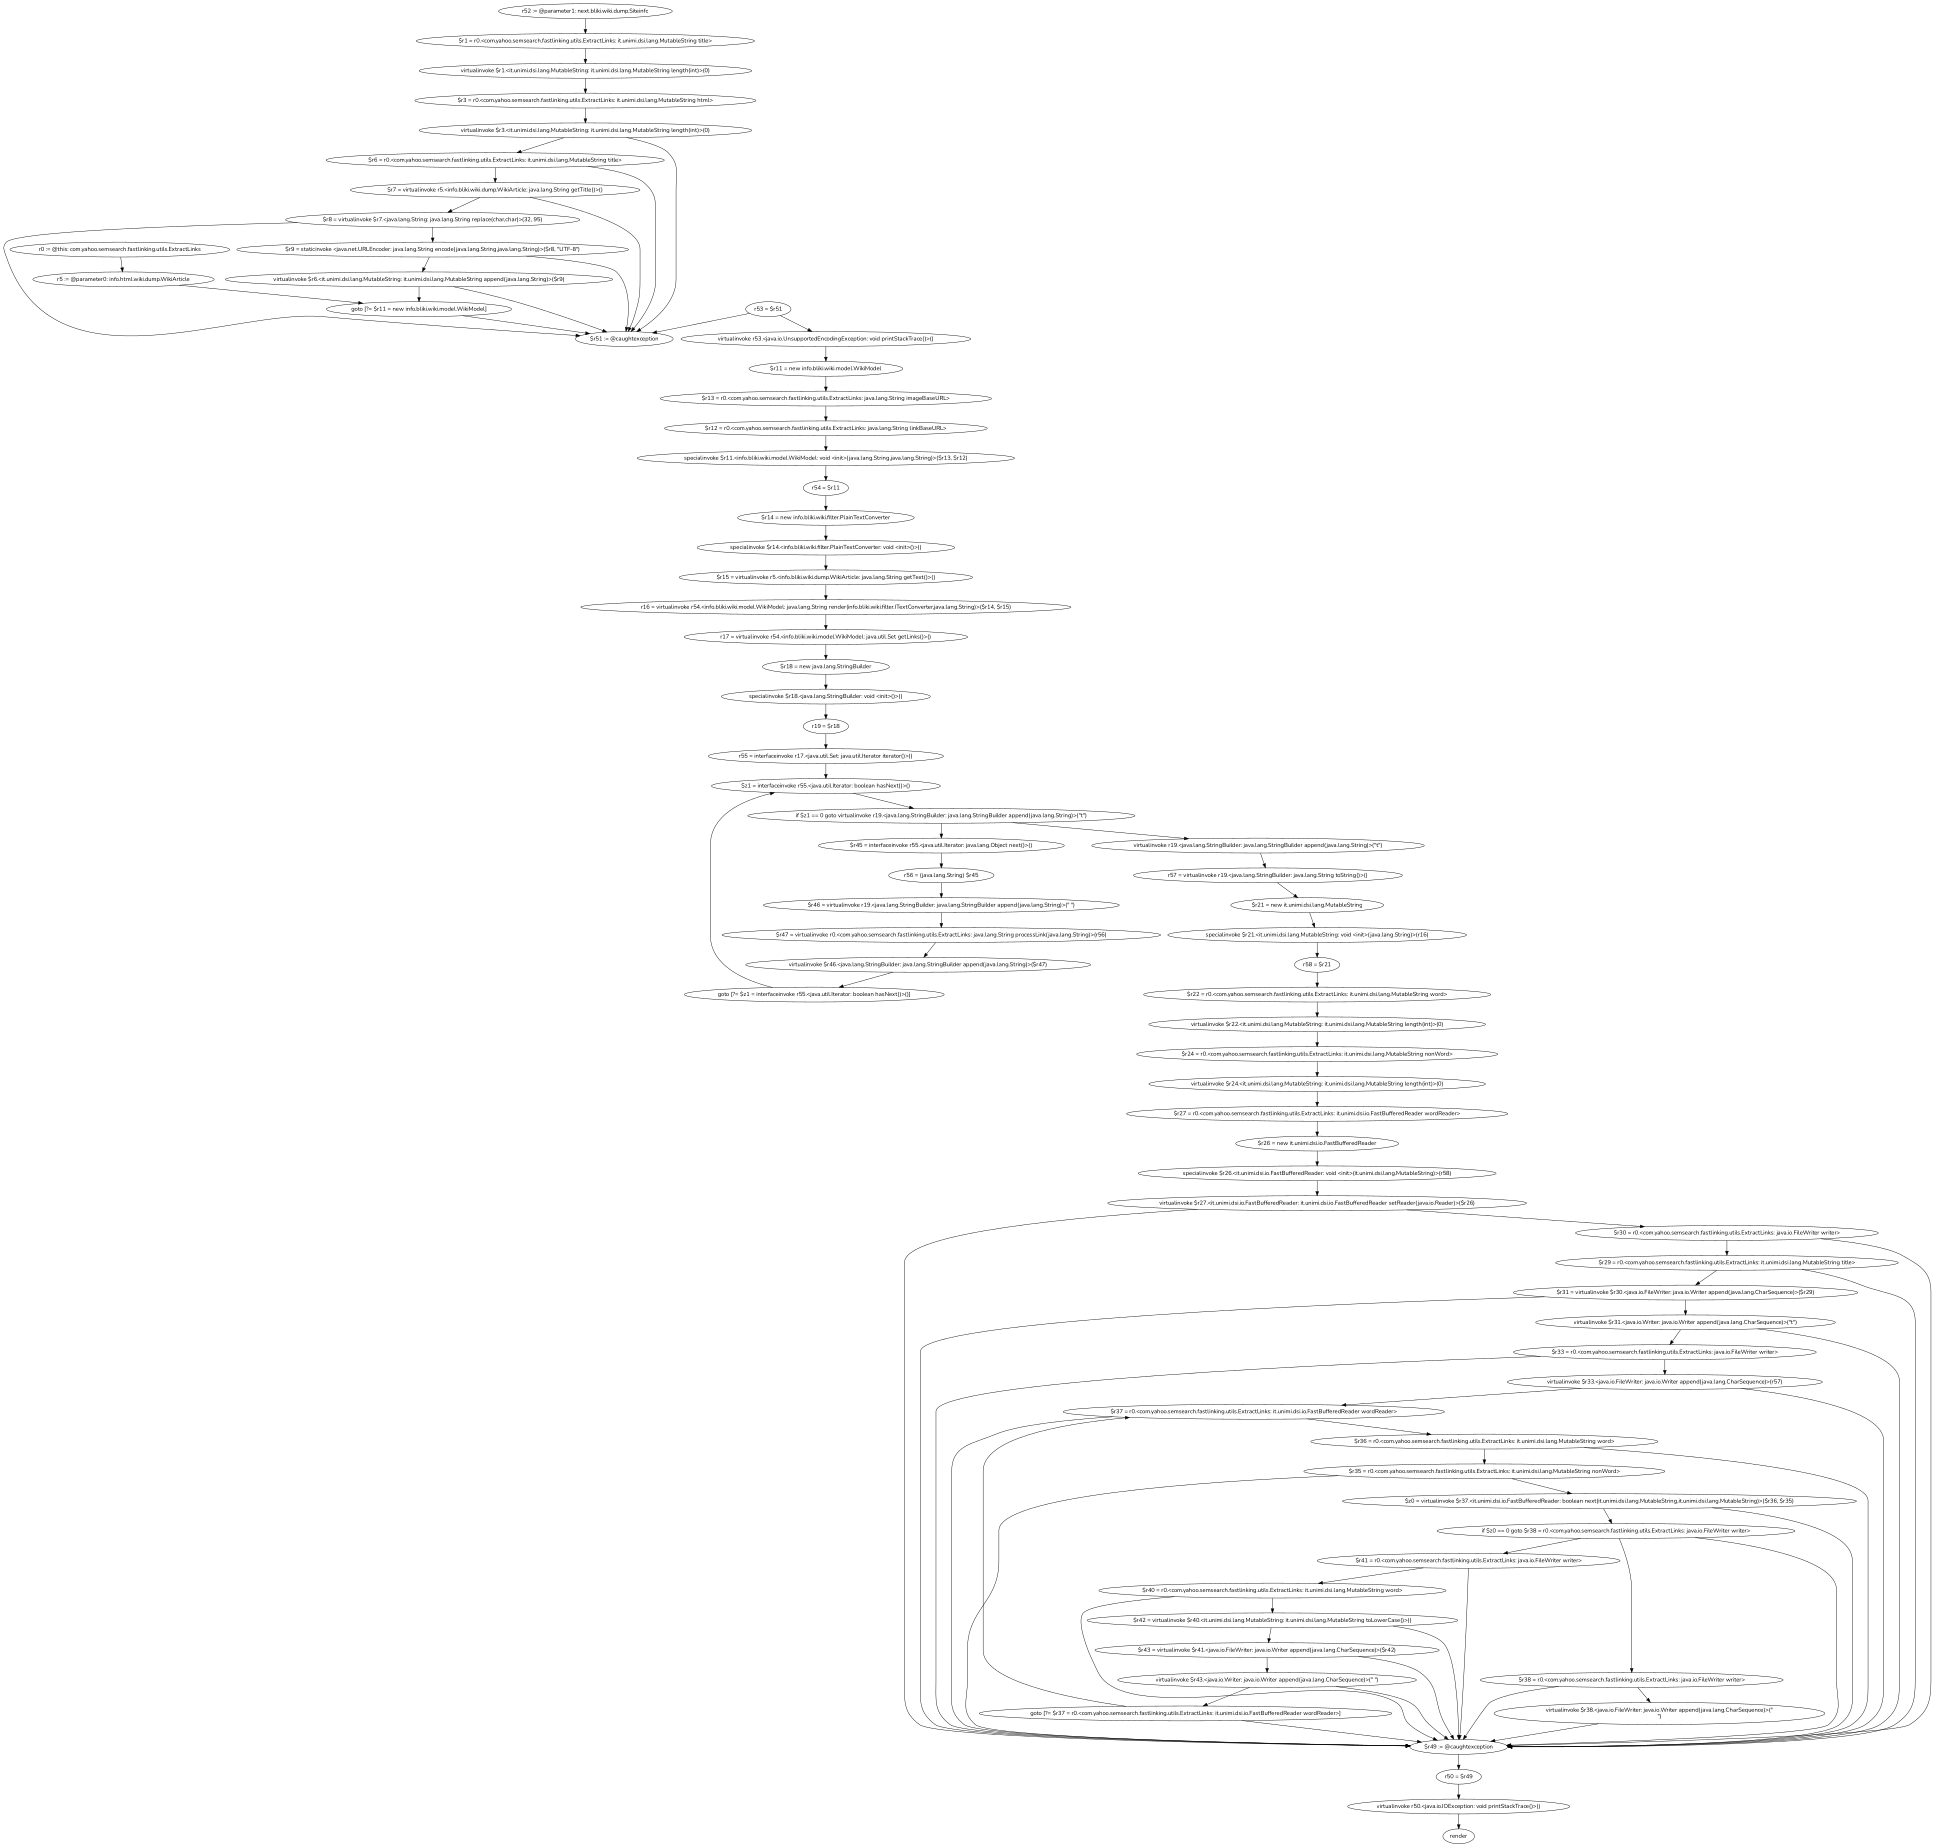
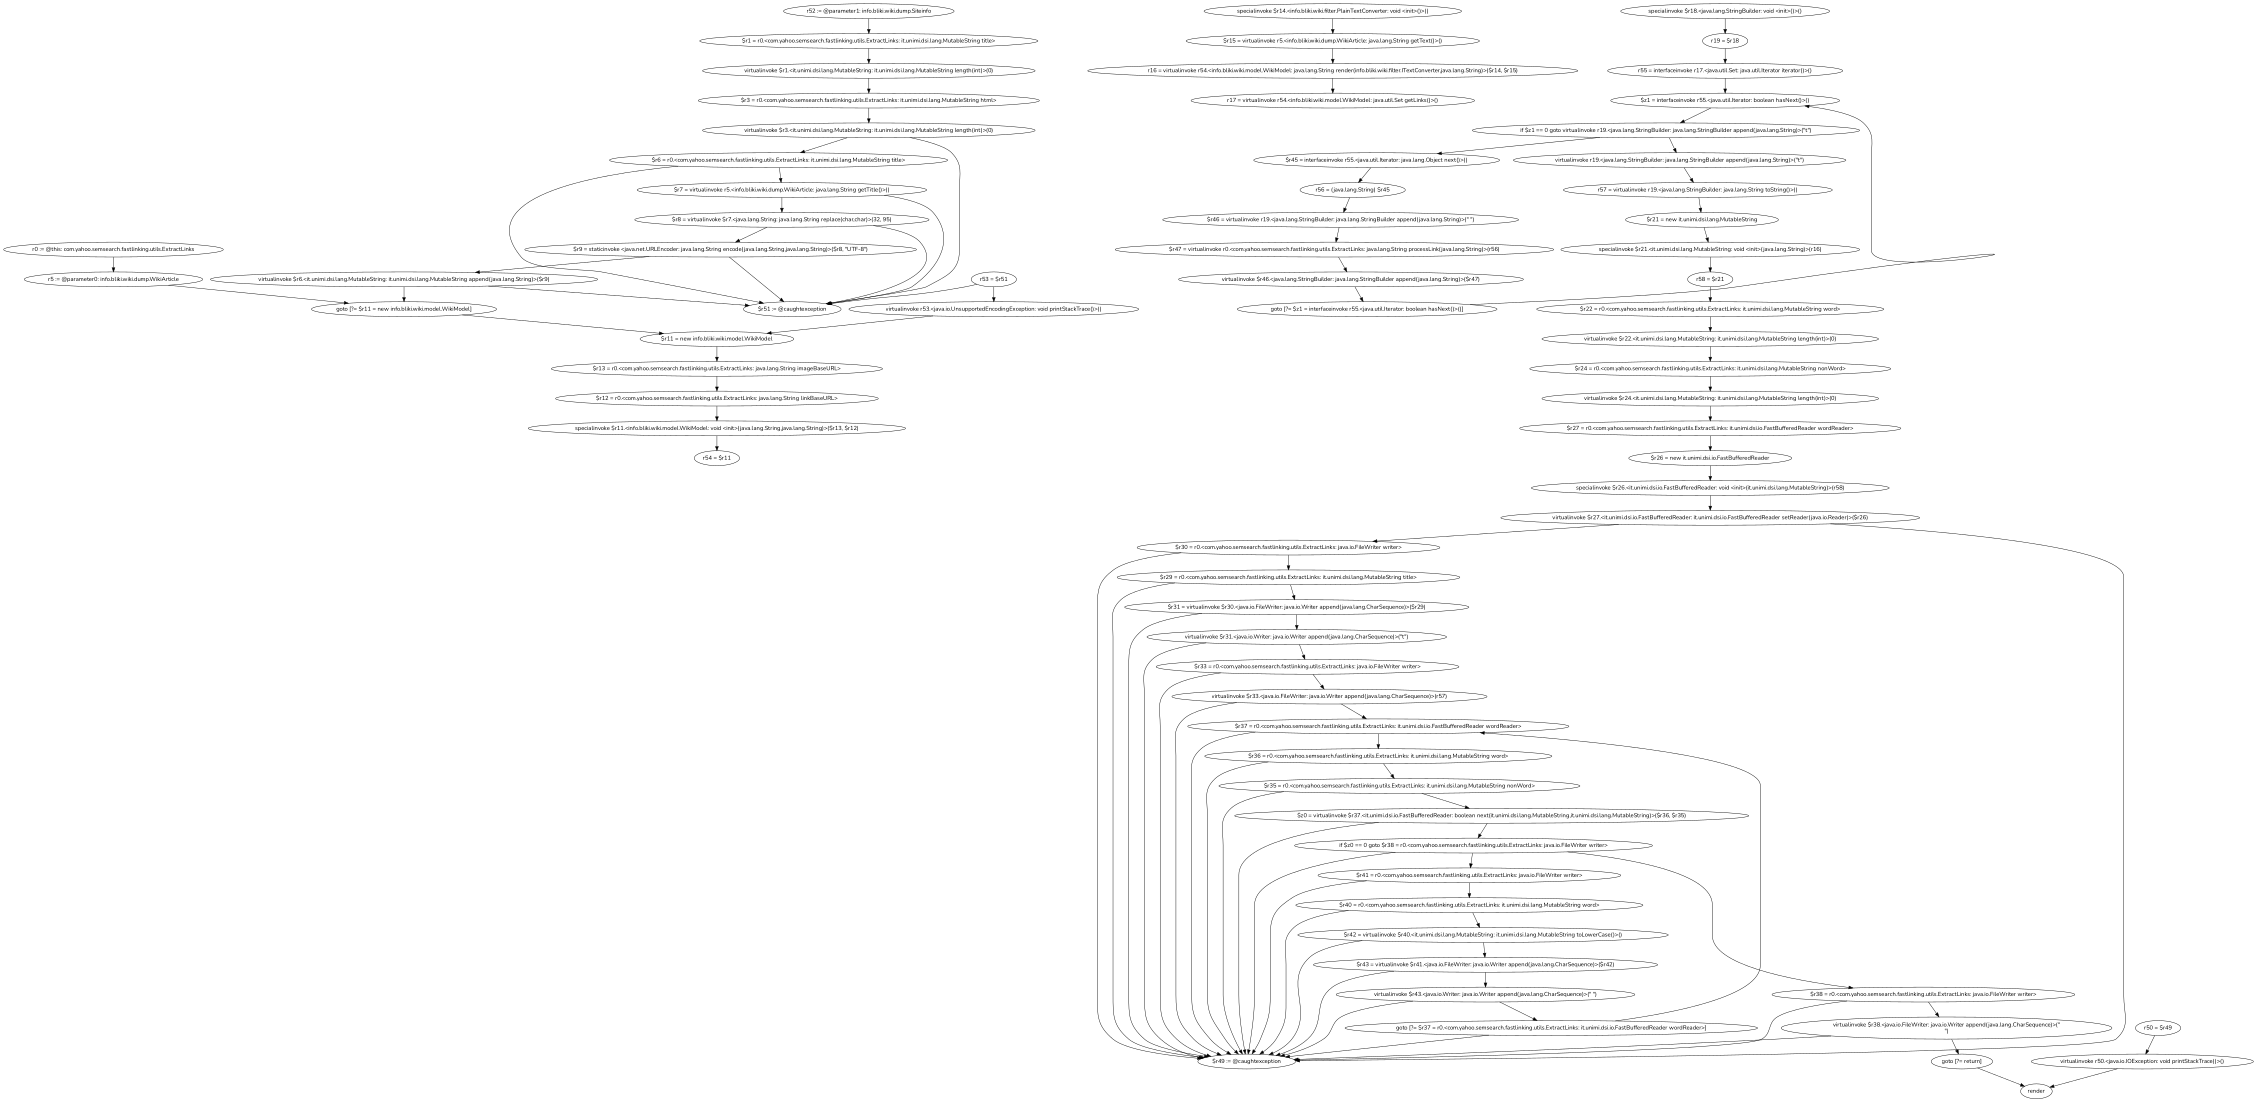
node "r52 := @parameter1: next.bliki.wiki.dump.Siteinfo": label "r52 := @parameter1: next.bliki.wiki.dump.Siteinfo" -> "r52 := @parameter1: info.bliki.wiki.dump.Siteinfo"
node "r5 := @parameter0: info.html.wiki.dump.WikiArticle": label "r5 := @parameter0: info.html.wiki.dump.WikiArticle" -> "r5 := @parameter0: info.bliki.wiki.dump.WikiArticle"
edge "goto [?= $r11 = new info.bliki.wiki.model.WikiModel]" -> "$r51 := @caughtexception": now "goto [?= $r11 = new info.bliki.wiki.model.WikiModel]" -> "$r11 = new info.bliki.wiki.model.WikiModel"
node "$r14 = new info.bliki.wiki.filter.PlainTextConverter": removed
node "$r18 = new java.lang.StringBuilder": removed
node "goto [?= return]": added
edge "$r49 := @caughtexception" -> "r50 = $r49": removed
